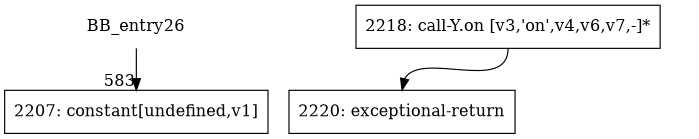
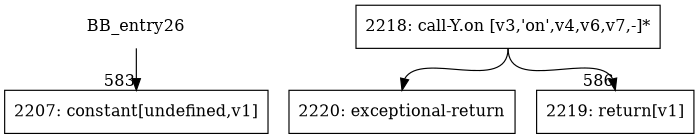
node "2219: return[v1]": added
